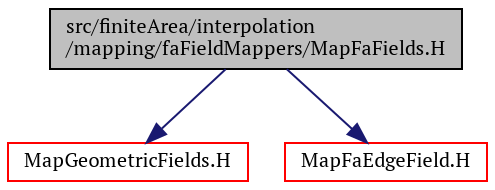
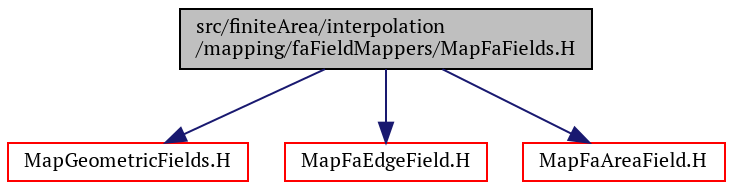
node "MapFaAreaField.H": added
